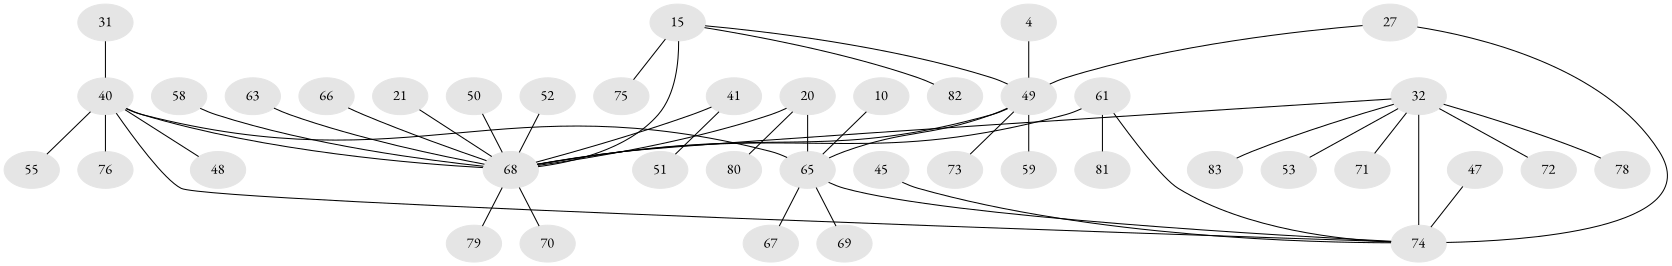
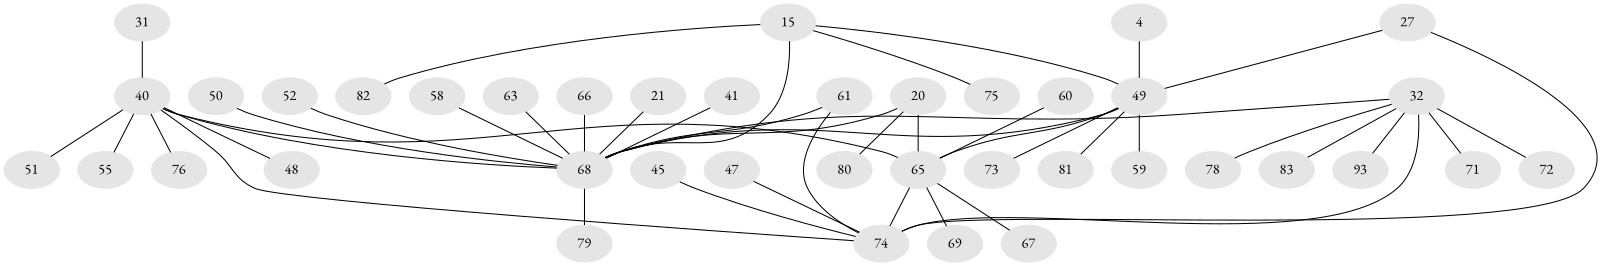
node "10": label "10" -> "60"
edge "41" -- "51": now "40" -- "51"
edge "61" -- "81": now "49" -- "81"
node "53": label "53" -> "93"
node "70": removed
